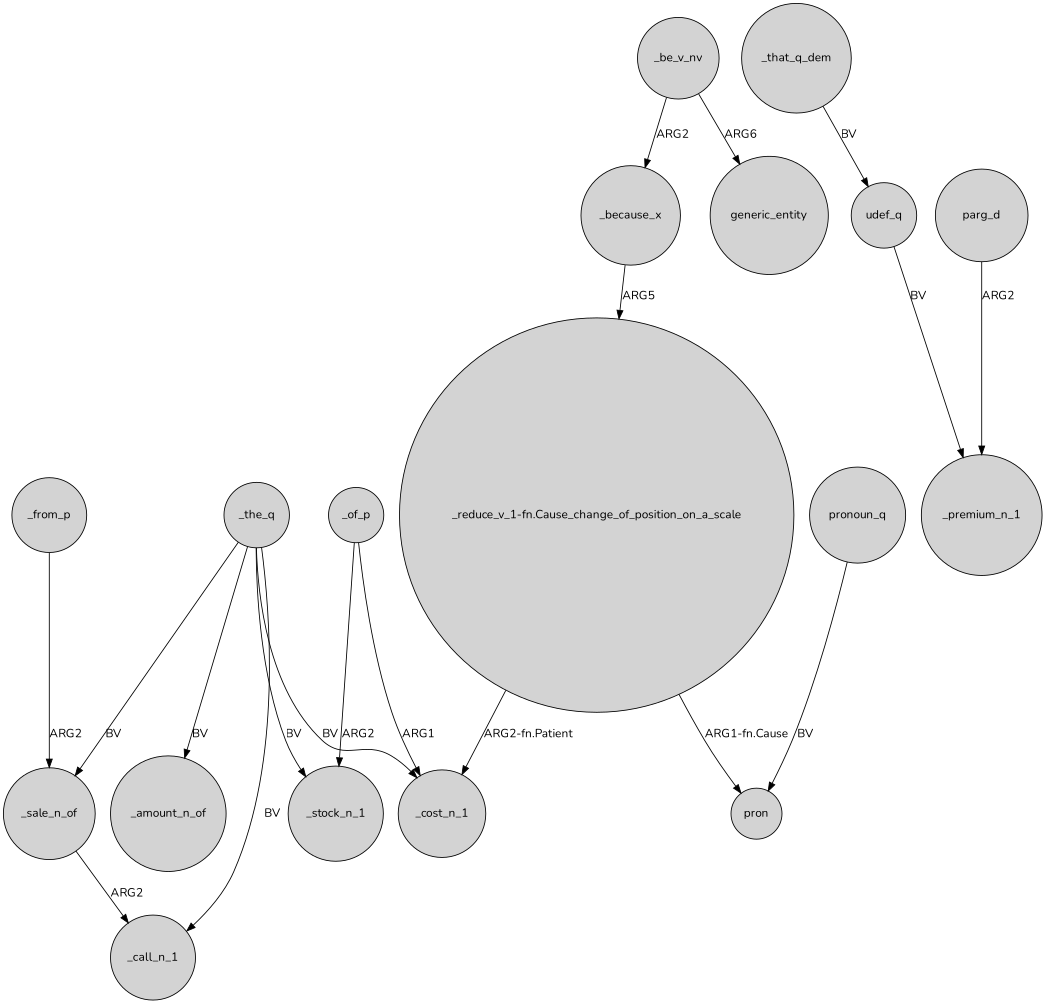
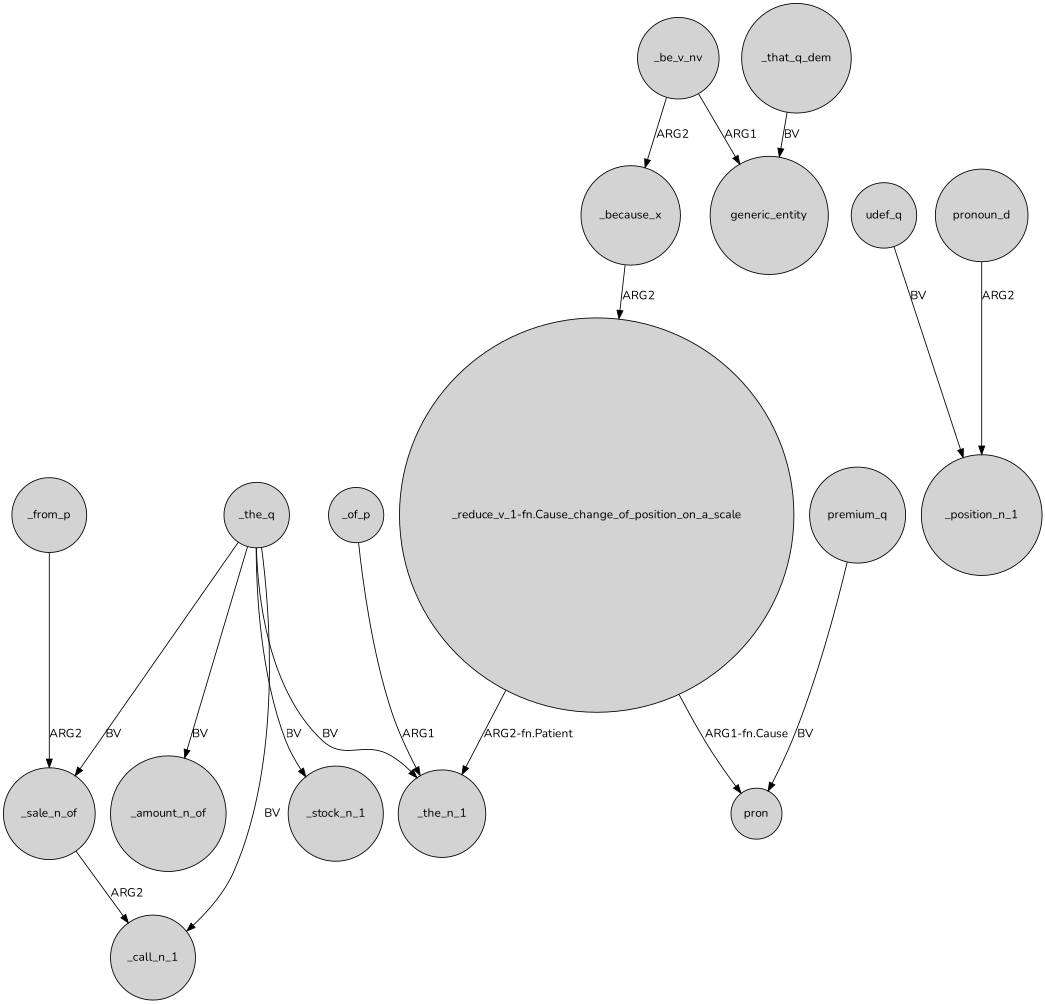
edge "_be_v_nv" -> "generic_entity": label "ARG6" -> "ARG1"
edge "_that_q_dem" -> "udef_q": now "_that_q_dem" -> "generic_entity"
node "parg_d": label "parg_d" -> "pronoun_d"
edge "_because_x" -> "_reduce_v_1-fn.Cause_change_of_position_on_a_scale": label "ARG5" -> "ARG2"
node "pronoun_q": label "pronoun_q" -> "premium_q"
node "_premium_n_1": label "_premium_n_1" -> "_position_n_1"
edge "_of_p" -> "_stock_n_1": removed, label "ARG2"
node "_cost_n_1": label "_cost_n_1" -> "_the_n_1"
